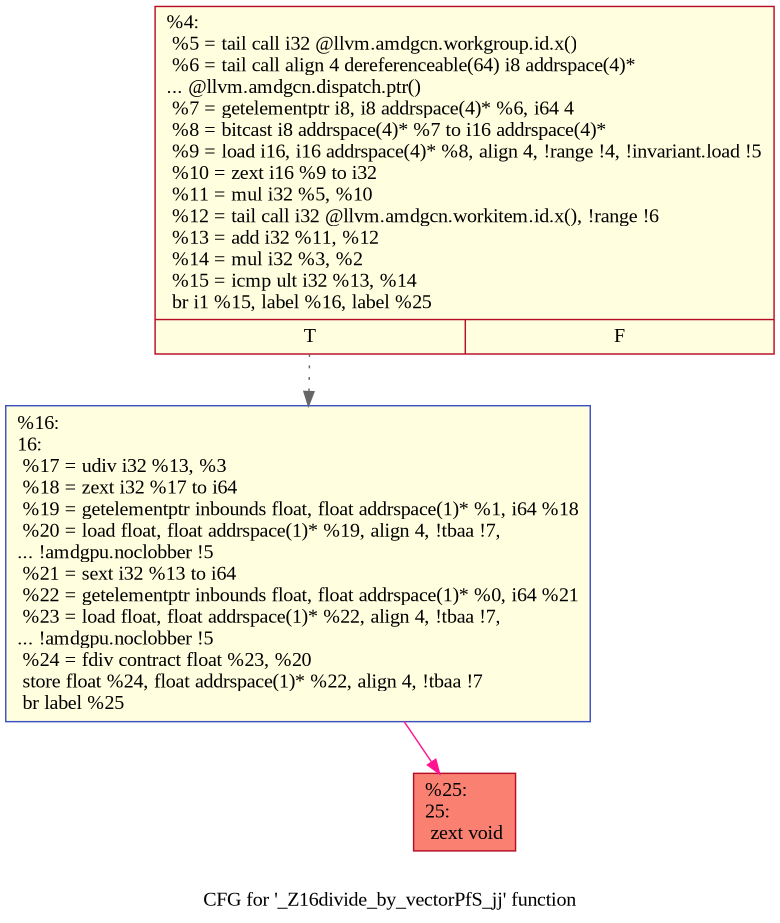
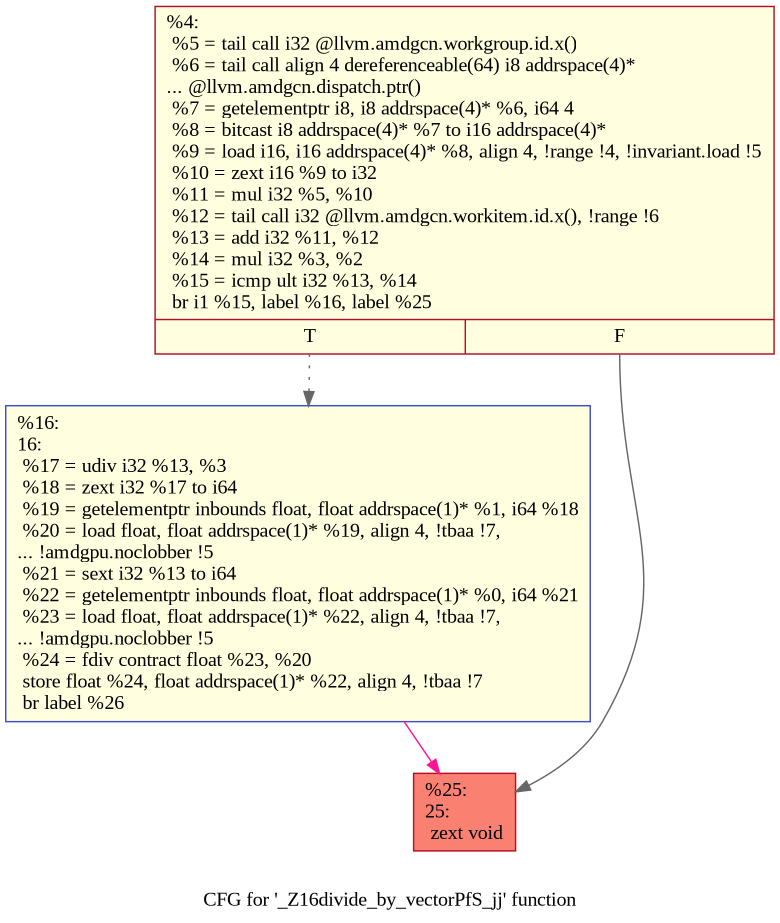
edge "%4:" -> "%25:": added
node "%16:": text "br label %25" -> "br label %26"
